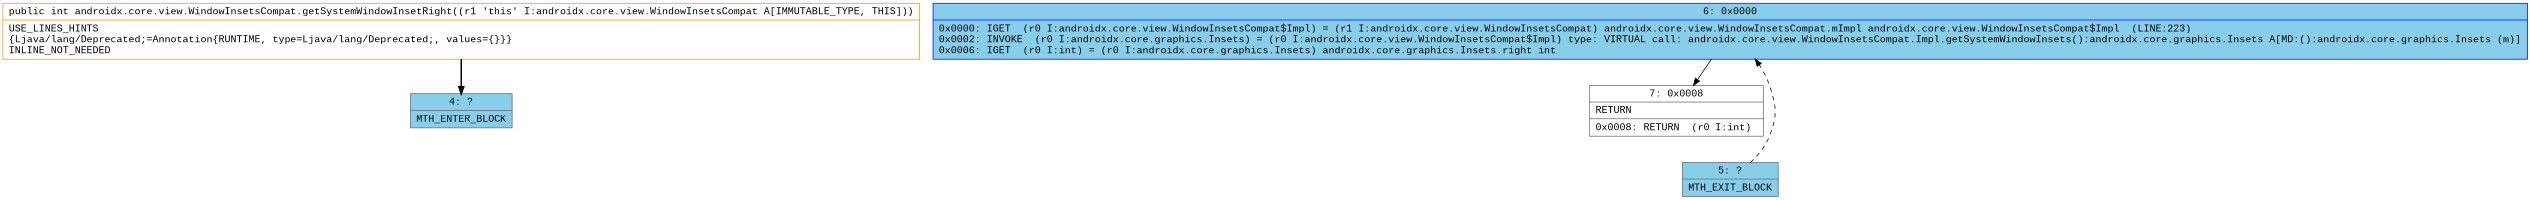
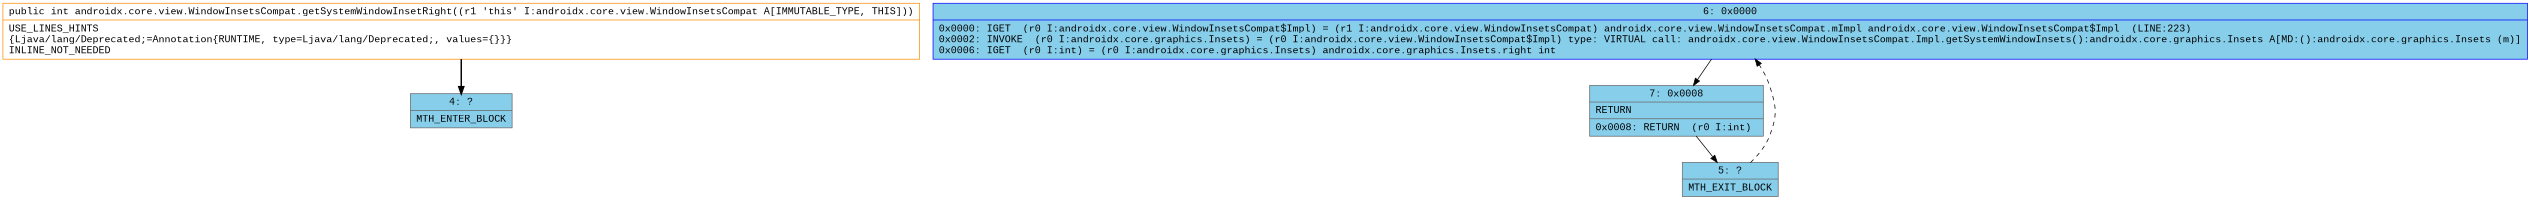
node "7: 0x0008": fillcolor white -> skyblue
edge "7: 0x0008" -> "5: ?": added
